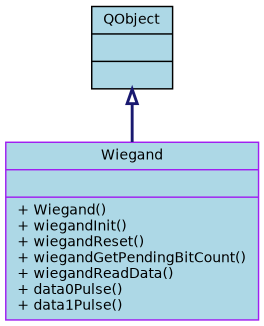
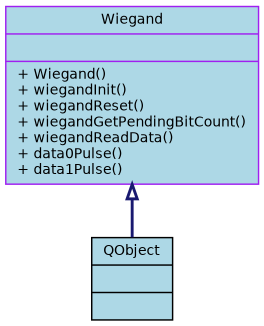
edge "Wiegand" -> "QObject": reversed
